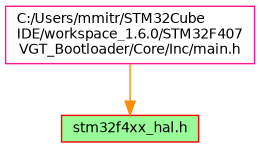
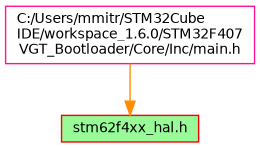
node "stm32f4xx_hal.h": label "stm32f4xx_hal.h" -> "stm62f4xx_hal.h"
